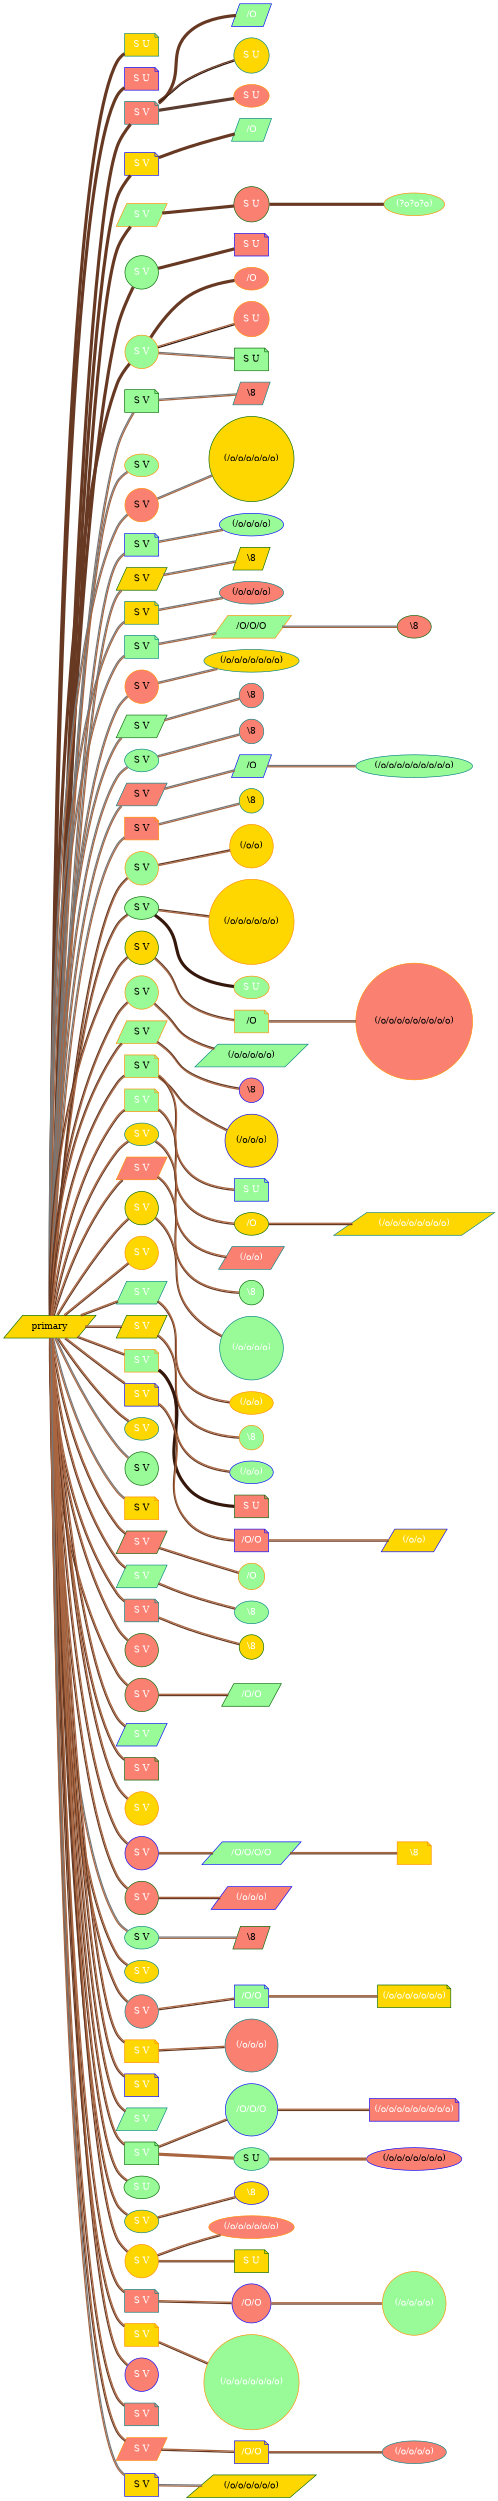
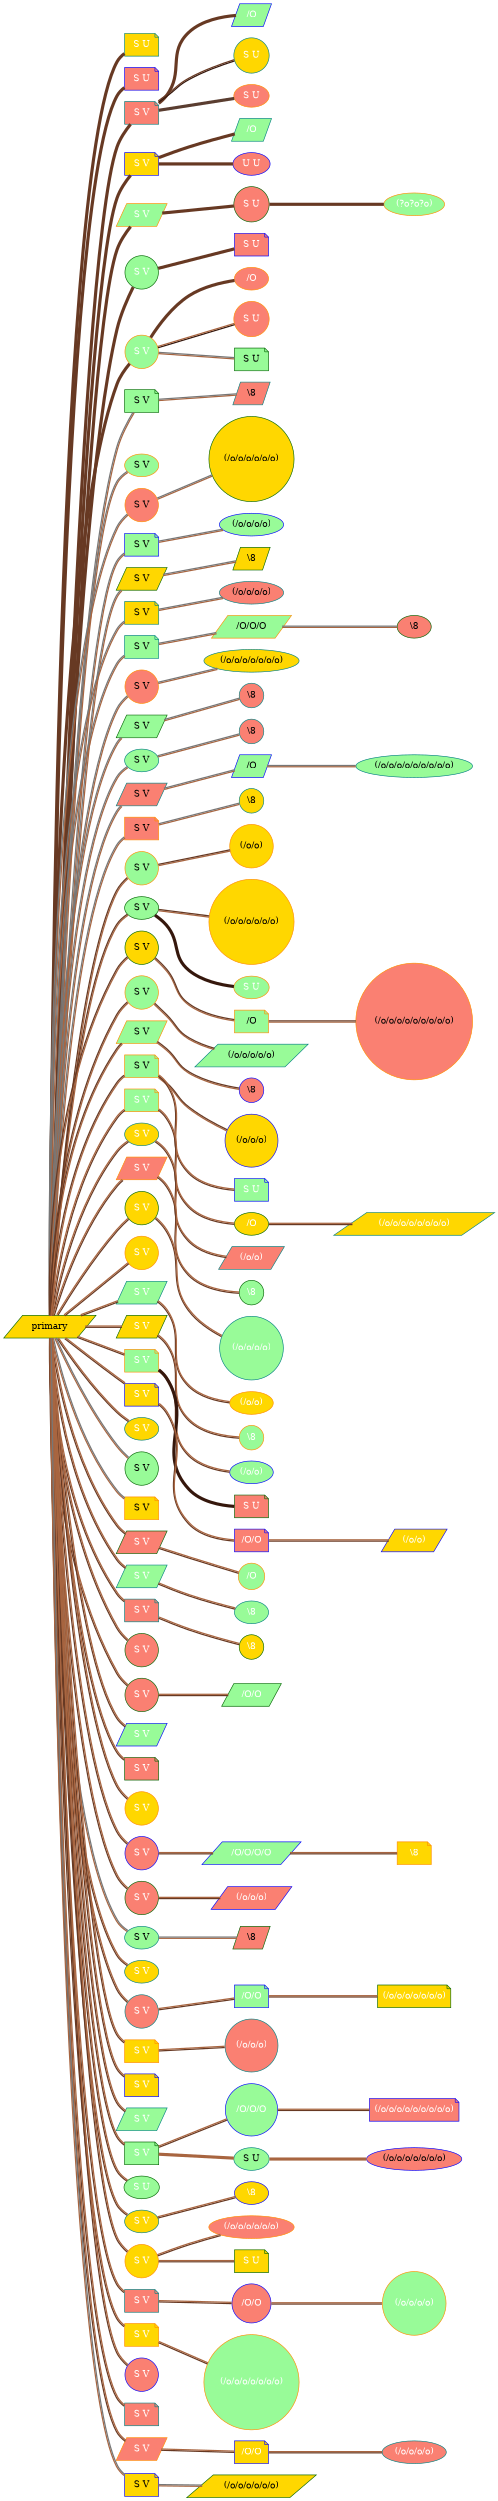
node "U U": added
